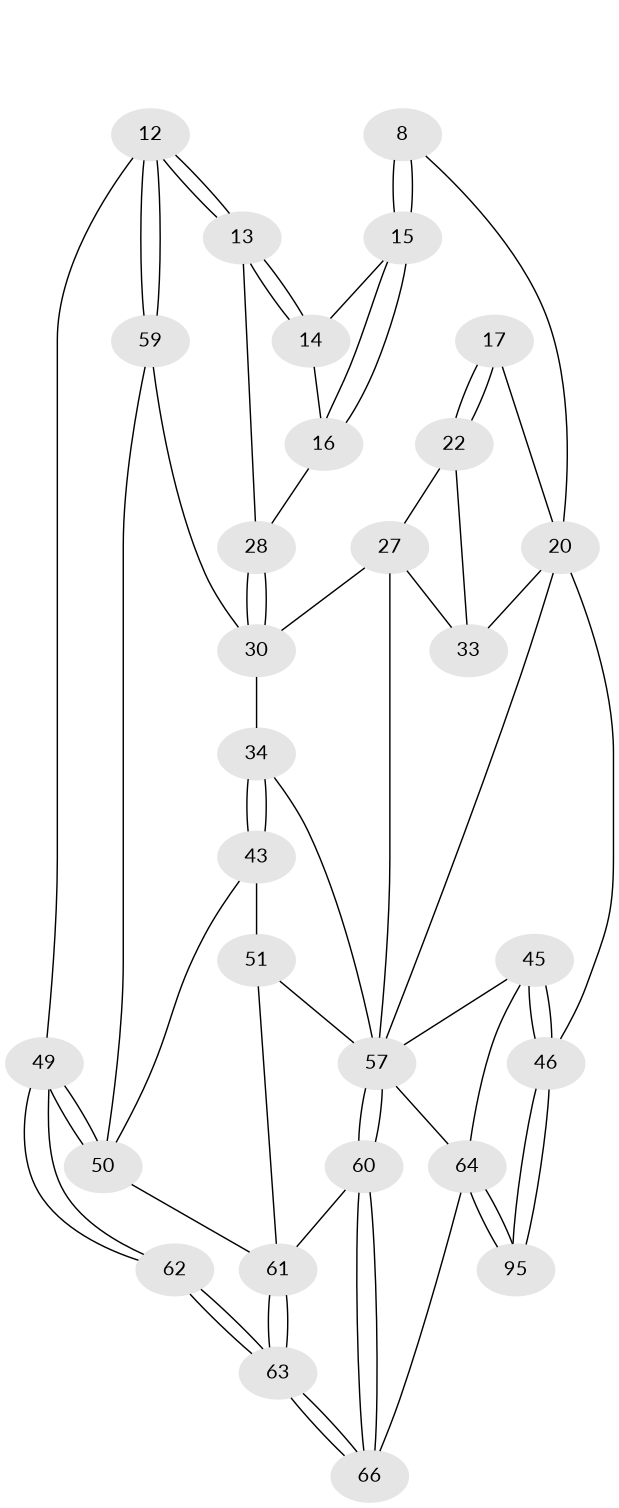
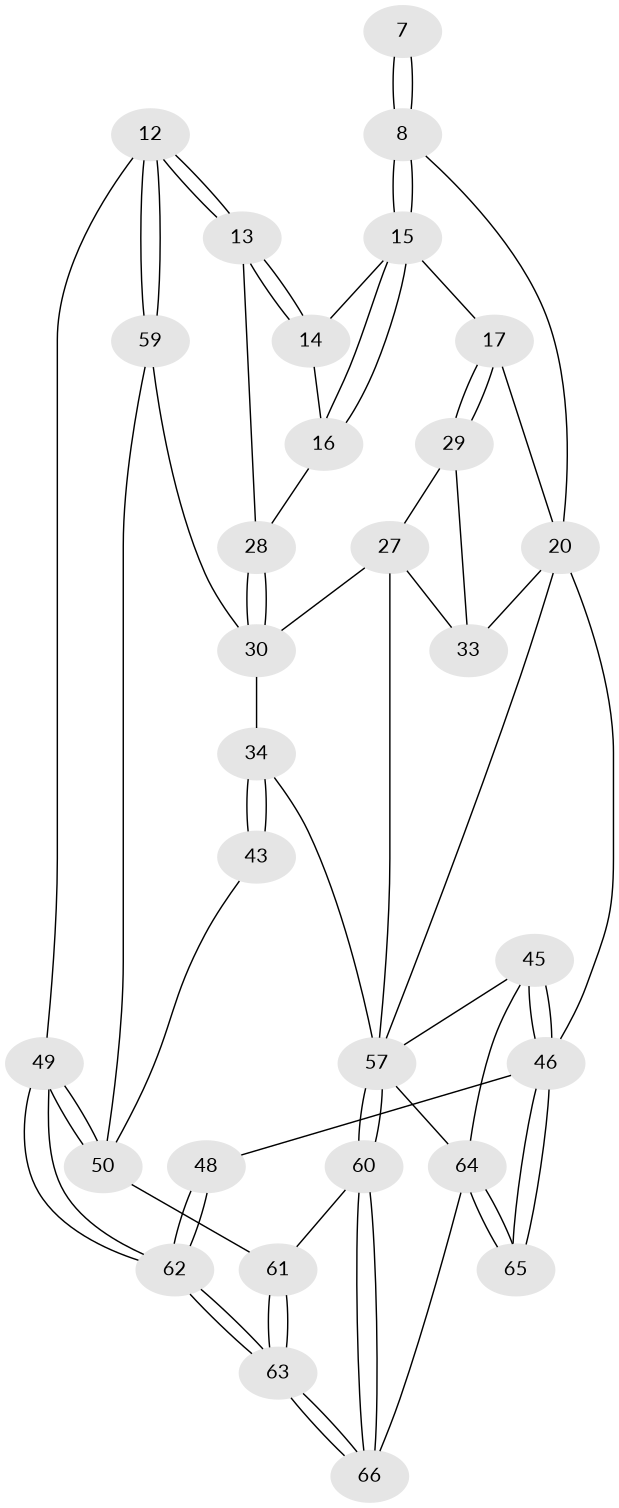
node "7": added
edge "15" -- "17": added
node "22": label "22" -> "29"
node "51": removed
node "48": added
node "95": label "95" -> "65"
